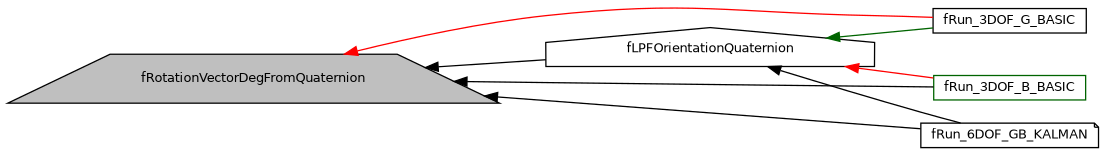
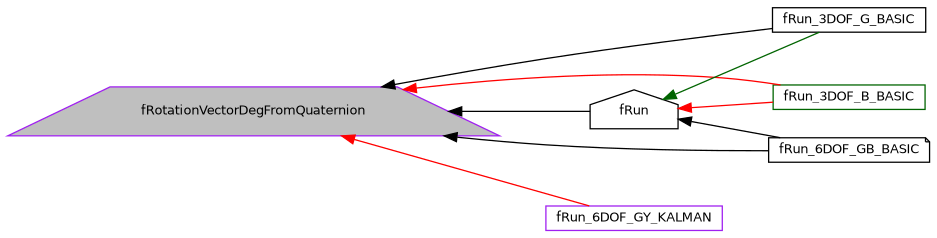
edge "fRun_3DOF_G_BASIC" -> "fRotationVectorDegFromQuaternion": color red -> black
node "fLPFOrientationQuaternion": label "fLPFOrientationQuaternion" -> "fRun"
node "fRotationVectorDegFromQuaternion": color black -> purple
edge "fRun_3DOF_B_BASIC" -> "fRotationVectorDegFromQuaternion": color black -> red
node "fRun_6DOF_GB_KALMAN": label "fRun_6DOF_GB_KALMAN" -> "fRun_6DOF_GB_BASIC"
node "fRun_6DOF_GY_KALMAN": added
